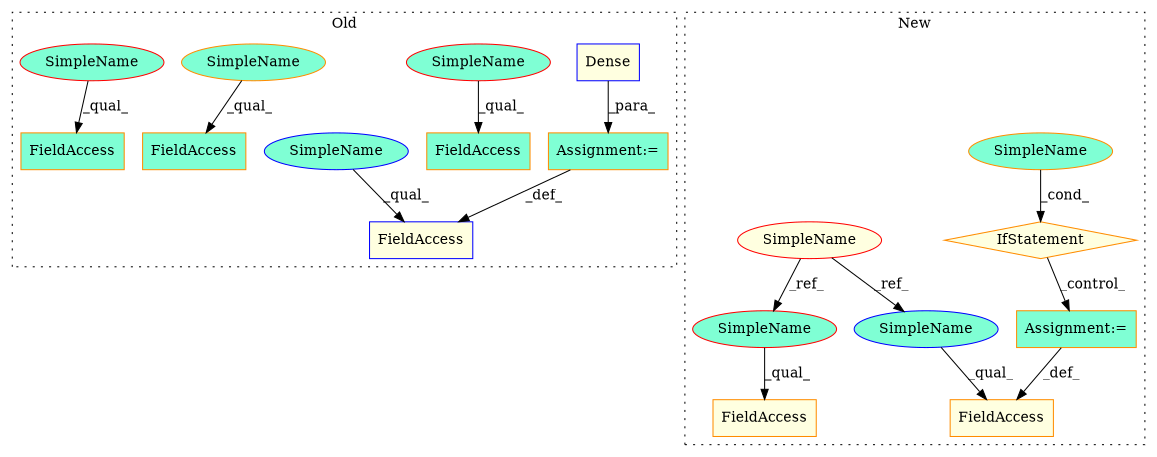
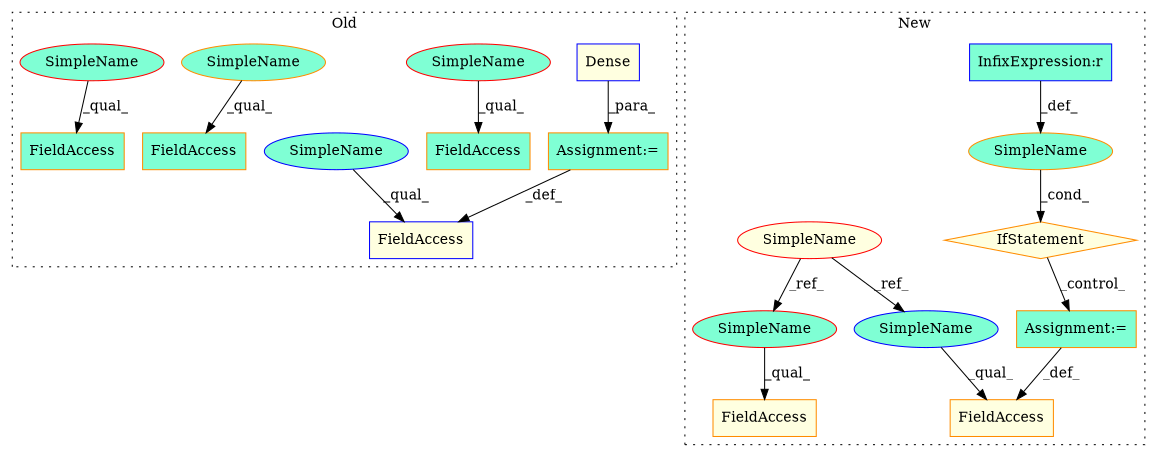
node "InfixExpression:r": added
